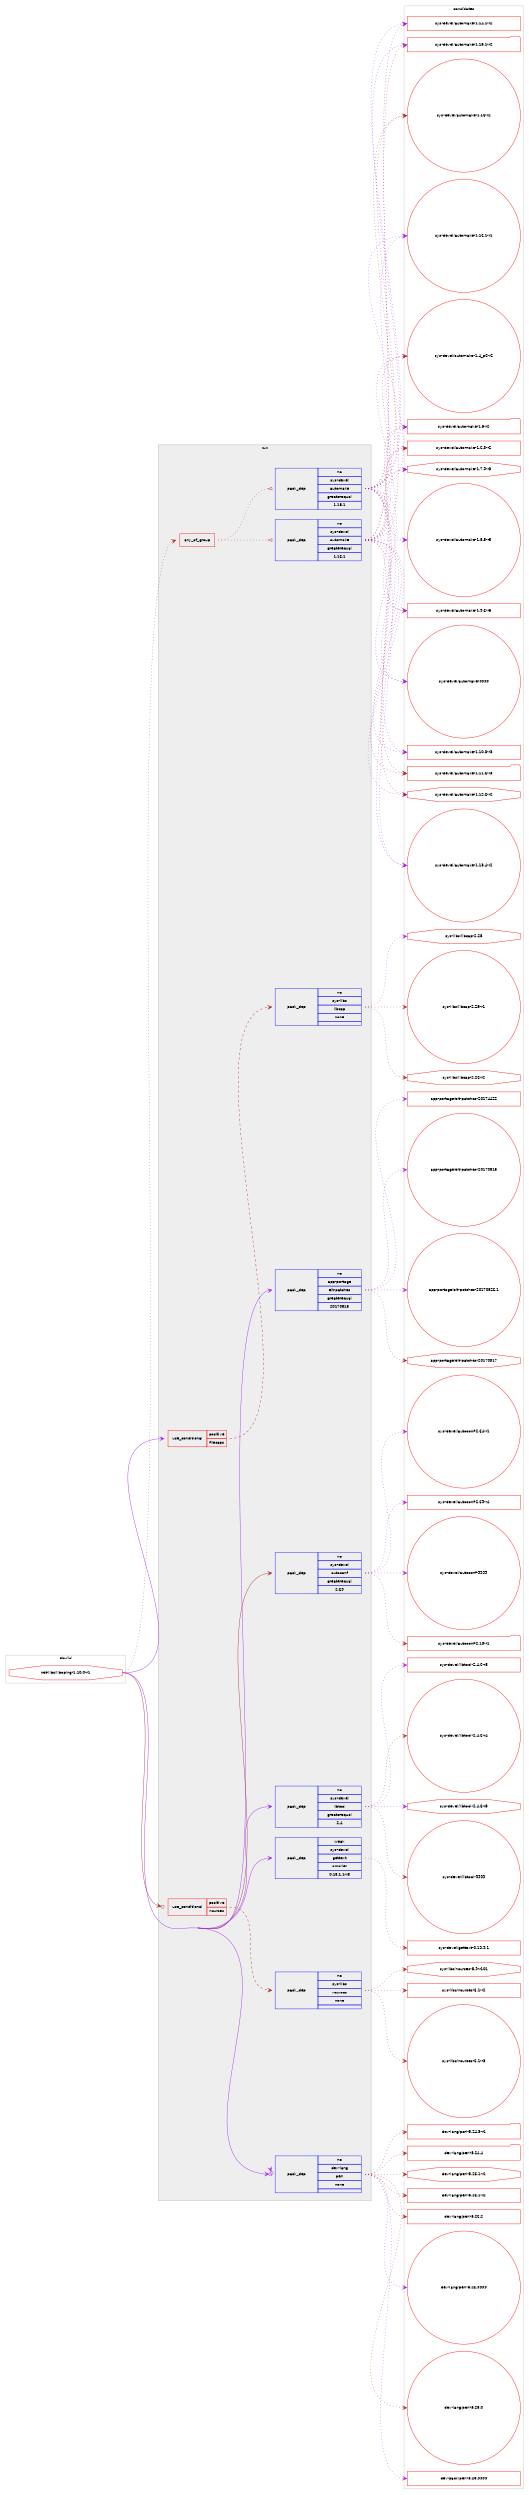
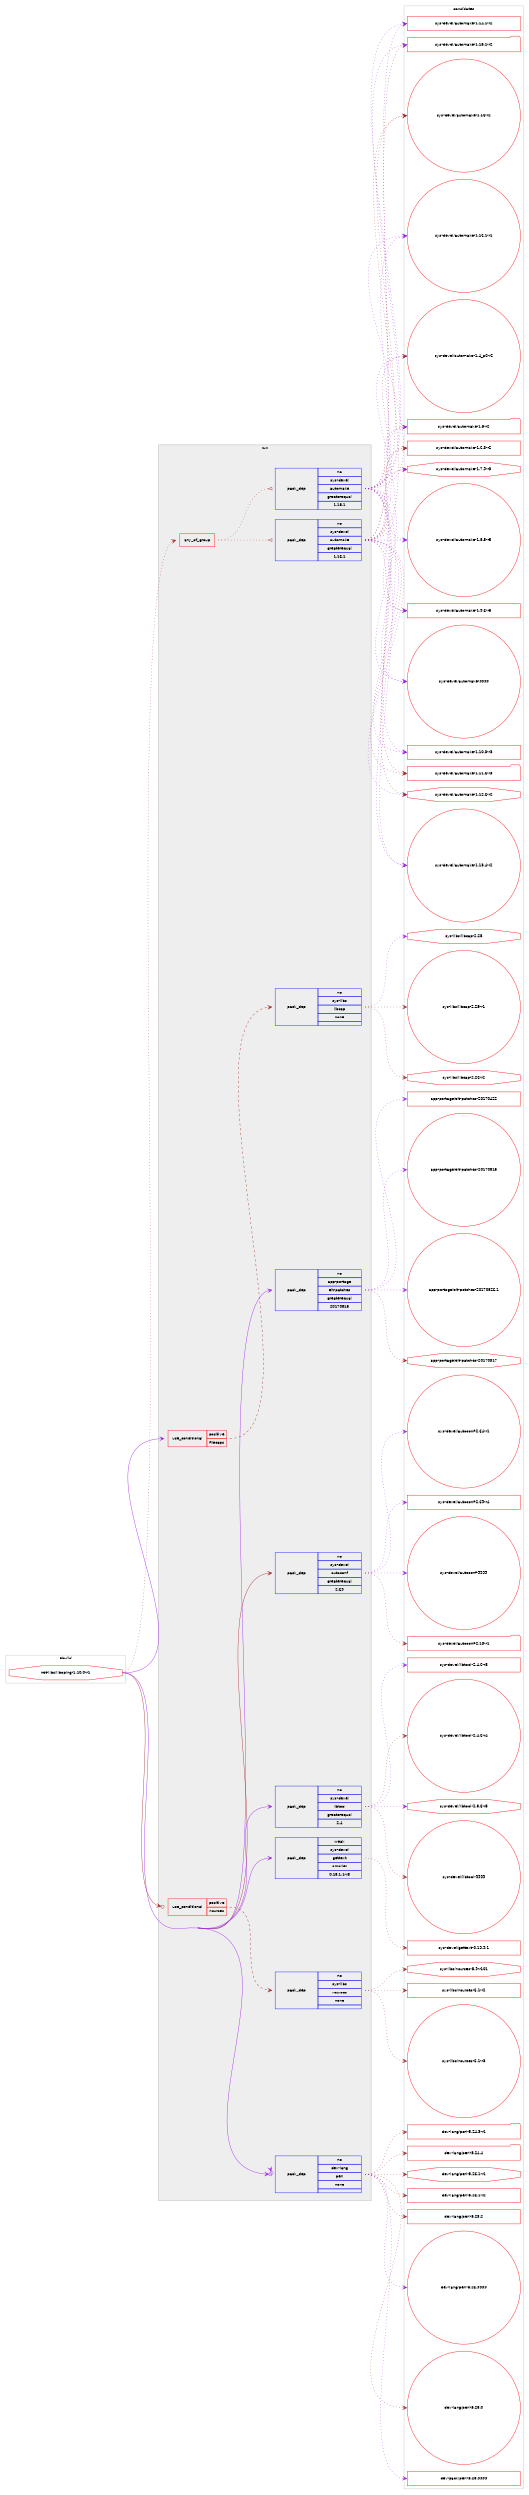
node "app-portage/elt-patches-20174422": label "app-portage/elt-patches-20174422" -> "app-portage/elt-patches-20170422"
node "sys-devel/libtool-2.4.6-r5": label "sys-devel/libtool-2.4.6-r5" -> "sys-devel/libtool-2.8.6-r5"
node "dev-lang/perl-5.26.2": label "dev-lang/perl-5.26.2" -> "dev-lang/perl-5.23.2"
